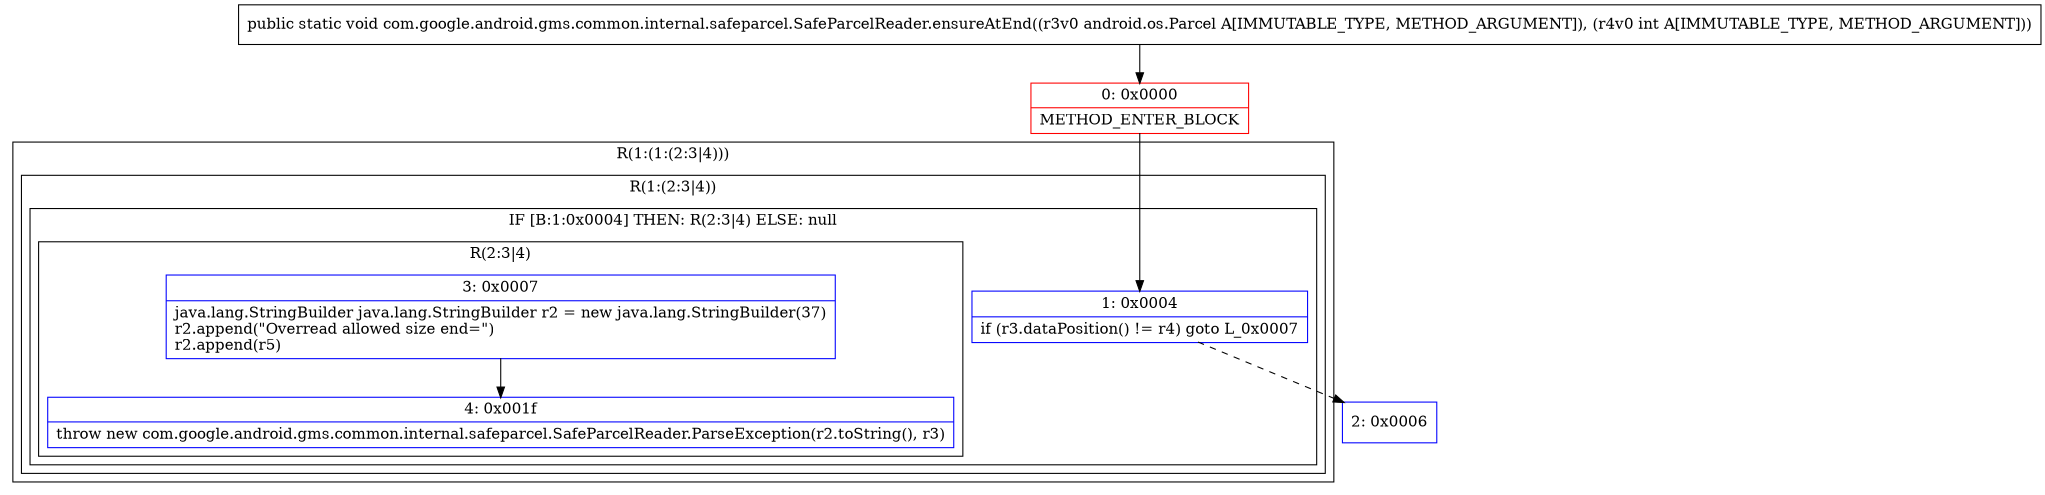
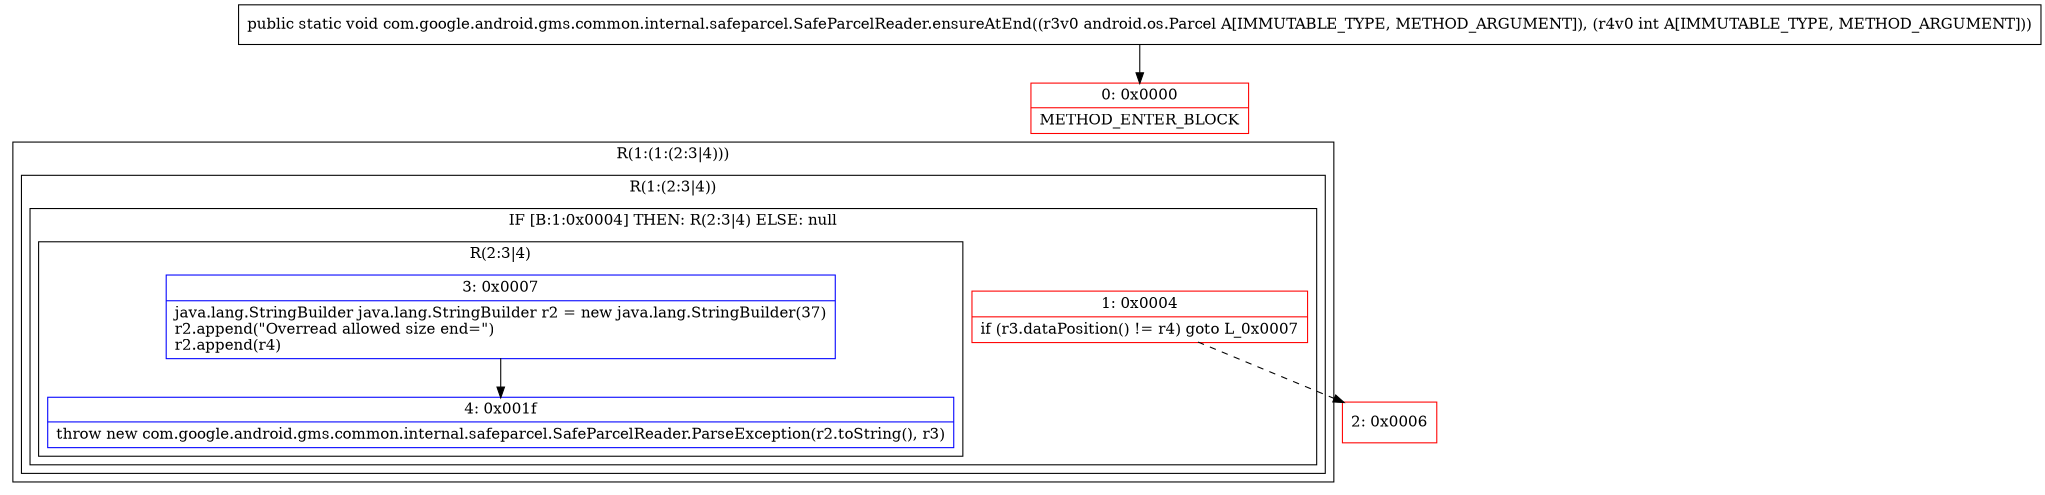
edge "0: 0x0000" -> "1: 0x0004": removed
node "1: 0x0004": color blue -> red
node "3: 0x0007": text "r2.append(r5)" -> "r2.append(r4)"
node "2: 0x0006": color blue -> red
